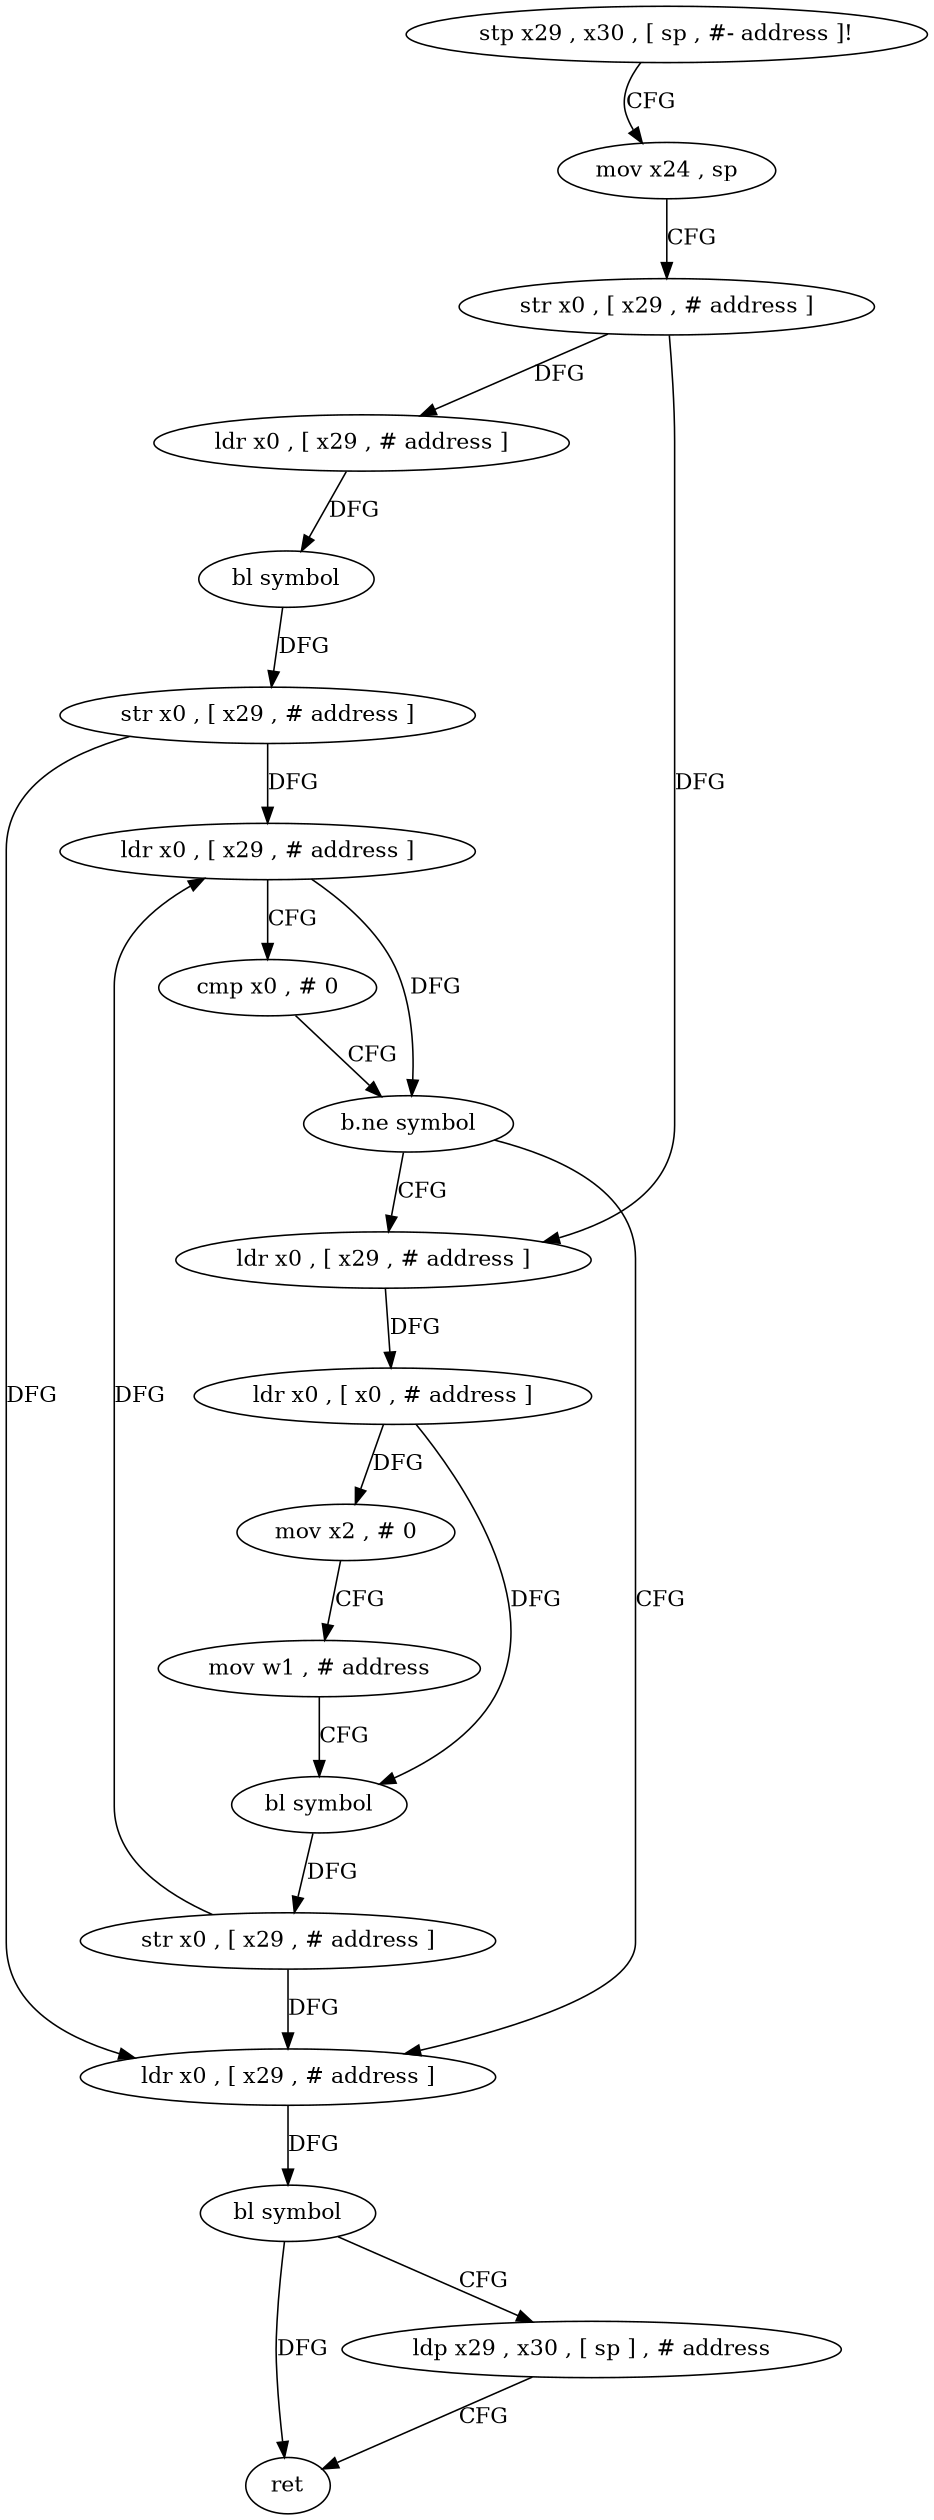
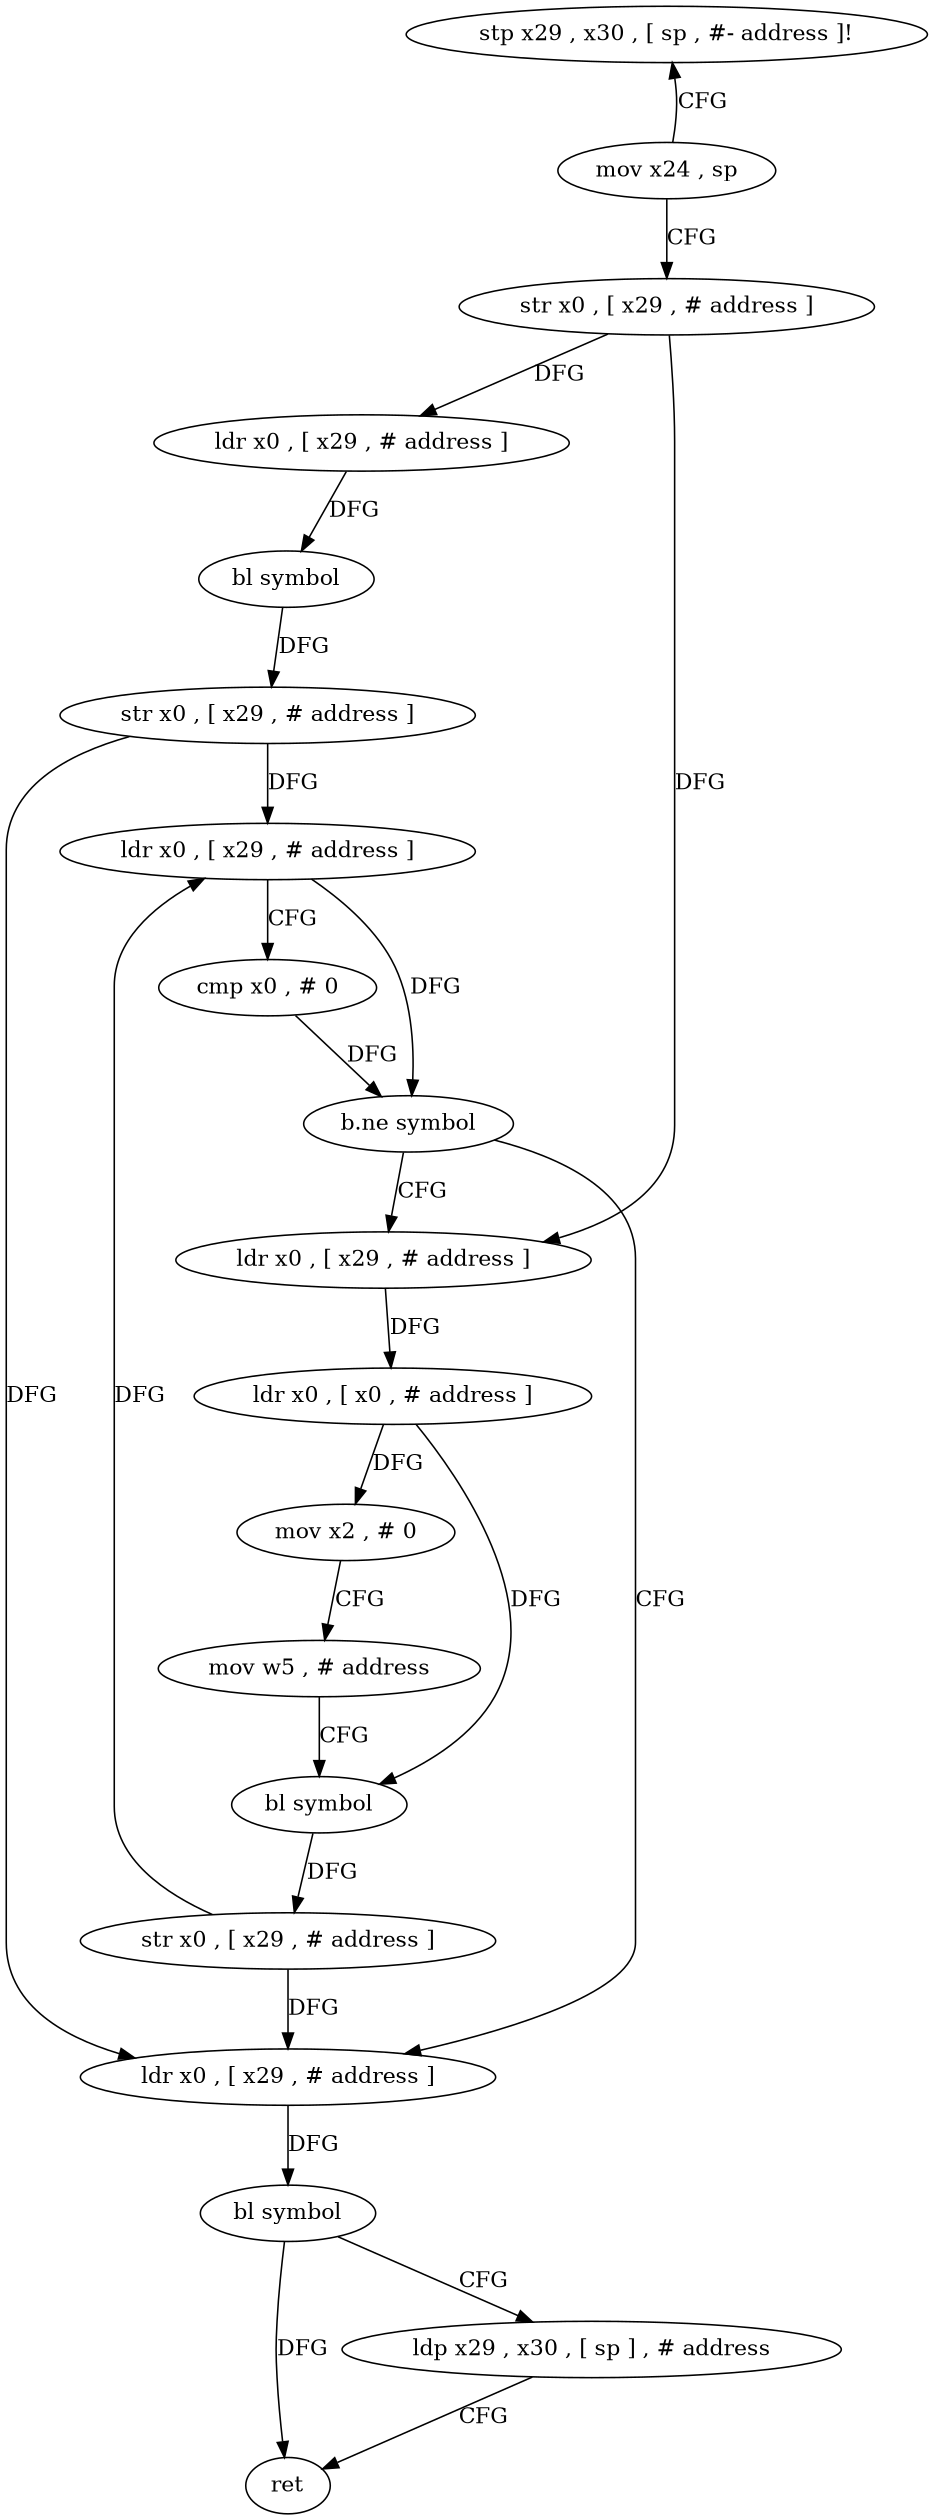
edge "stp x29 , x30 , [ sp , #- address ]!" -> "mov x24 , sp": reversed
edge "cmp x0 , # 0" -> "b.ne symbol": label "CFG" -> "DFG"
node "mov w1 , # address": label "mov w1 , # address" -> "mov w5 , # address"
